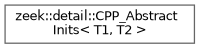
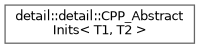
node "zeek::detail::CPP_Abstract Inits< T1, T2 >": label "zeek::detail::CPP_Abstract Inits< T1, T2 >" -> "detail::detail::CPP_Abstract Inits< T1, T2 >"
